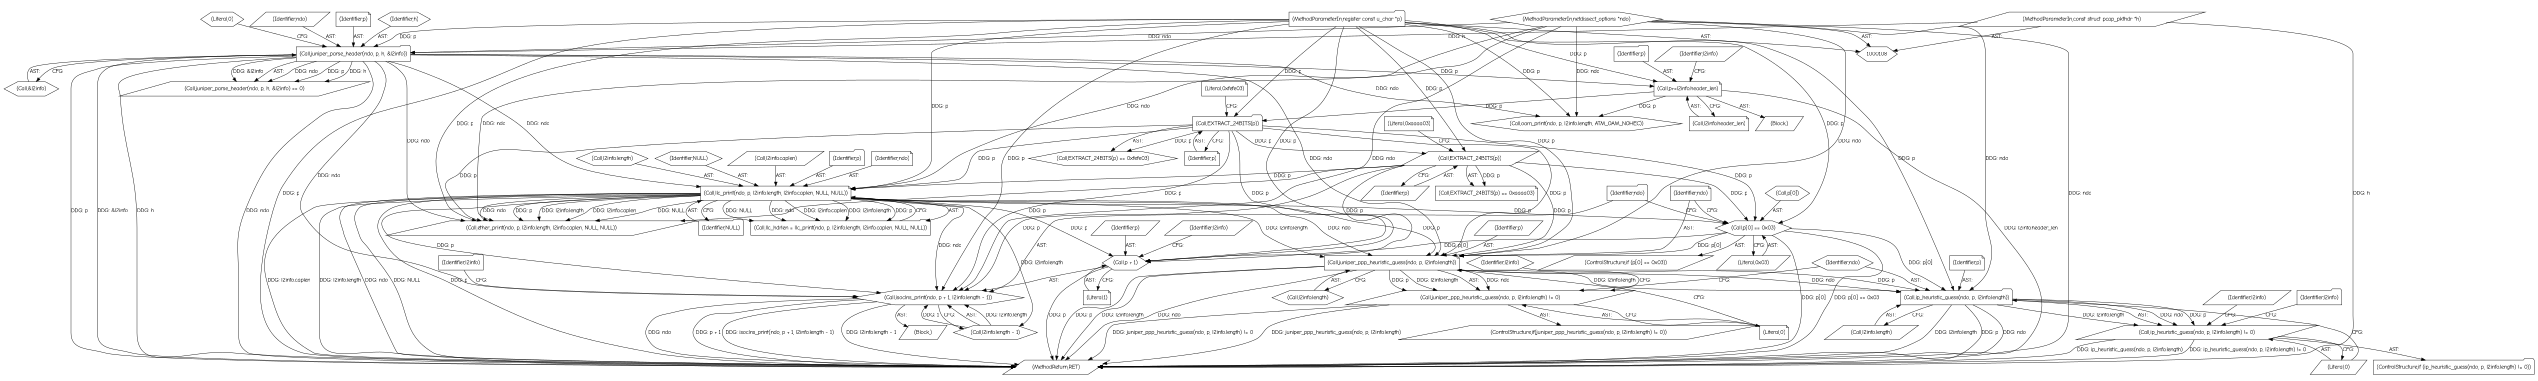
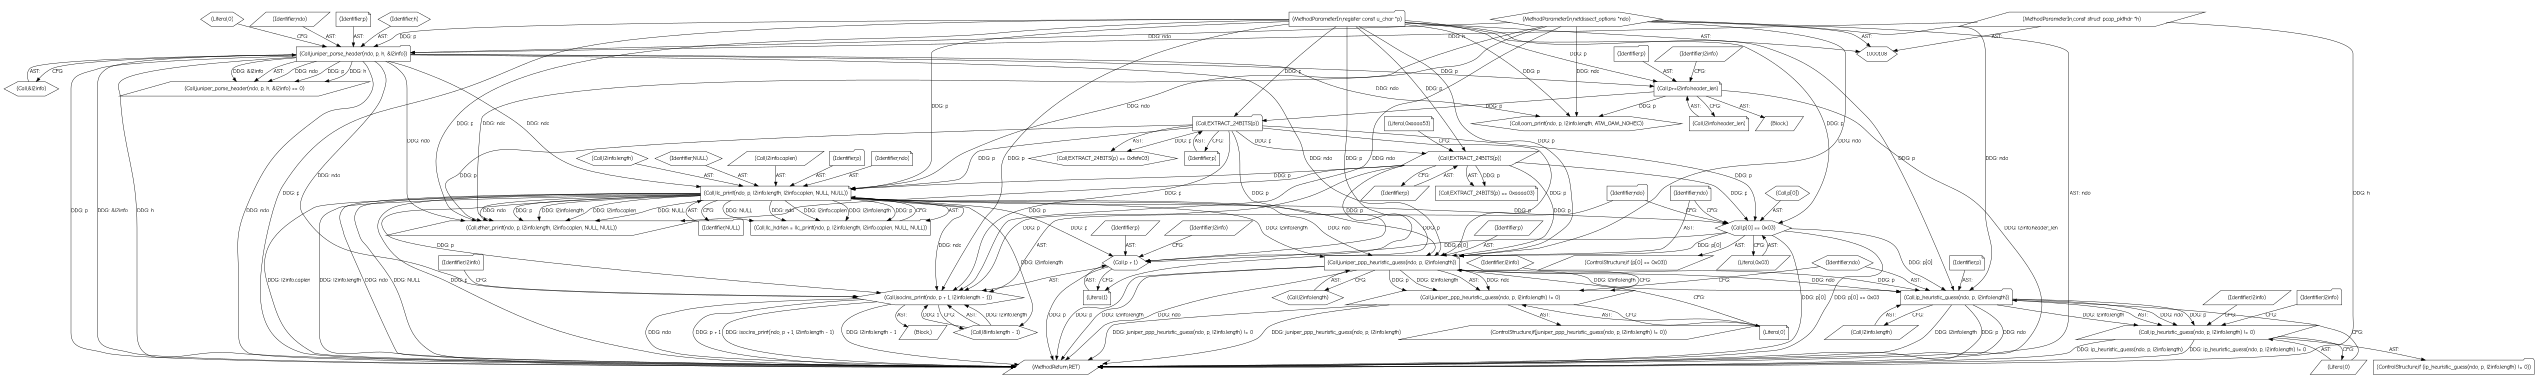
node "(Literal,0xfefe03)": removed
node "(Literal,0xaaaa03)": label "(Literal,0xaaaa03)" -> "(Literal,0xaaaa53)"
edge "(MethodParameterIn,netdissect_options *ndo)" -> "(MethodReturn,RET)": label "DDG: ndo" -> "AST: ndo"
edge "(MethodParameterIn,register const u_char *p)" -> "(Call,p + 1)": now "(MethodParameterIn,register const u_char *p)" -> "(Literal,1)"
node "(Call,l2info.length - 1)": label "(Call,l2info.length - 1)" -> "(Call,l8info.length - 1)"
